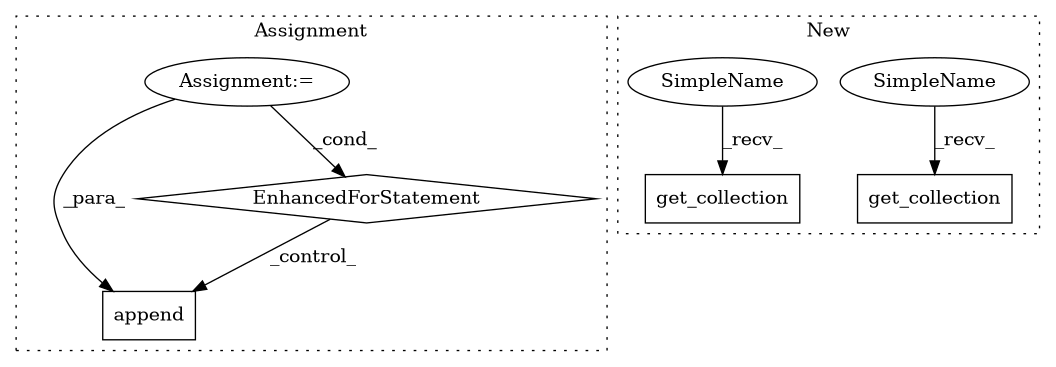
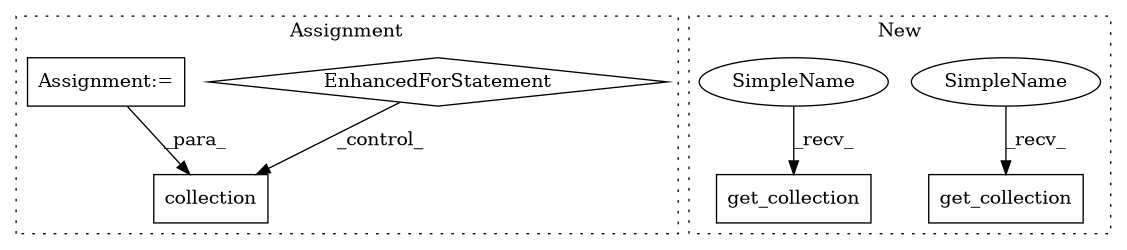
node "Assignment:=": shape ellipse -> box
edge "Assignment:=" -> "EnhancedForStatement": removed, label "_cond_"
node "append": label "append" -> "collection"
